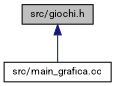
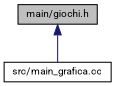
node "src/giochi.h": label "src/giochi.h" -> "main/giochi.h"
